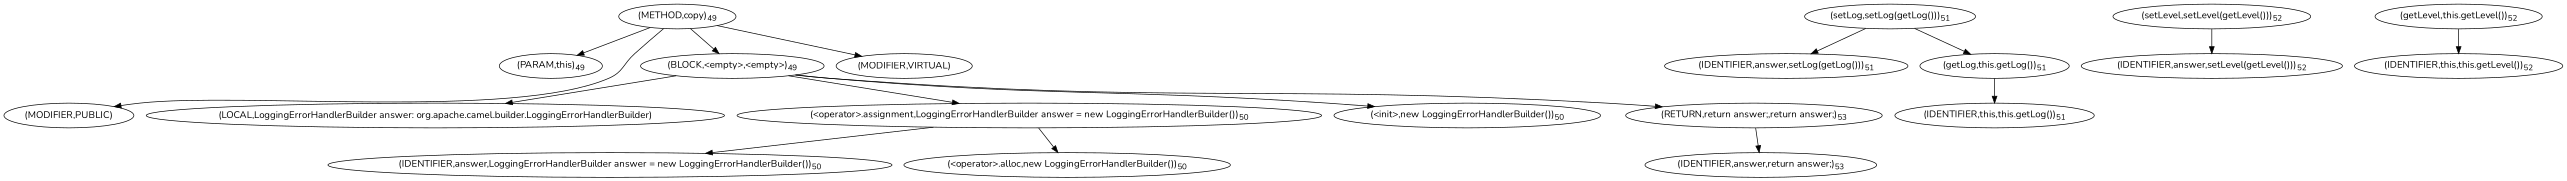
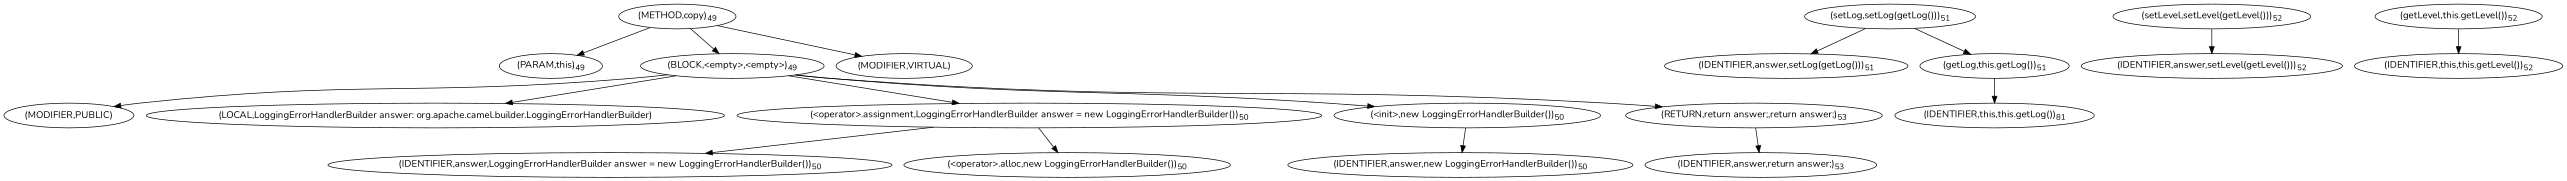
edge "(METHOD,copy)" -> "(MODIFIER,PUBLIC)": now "(BLOCK,<empty>,<empty>)" -> "(MODIFIER,PUBLIC)"
node "(IDENTIFIER,this,this.getLog())": text "51" -> "81"
node "(IDENTIFIER,answer,new LoggingErrorHandlerBuilder())": added
